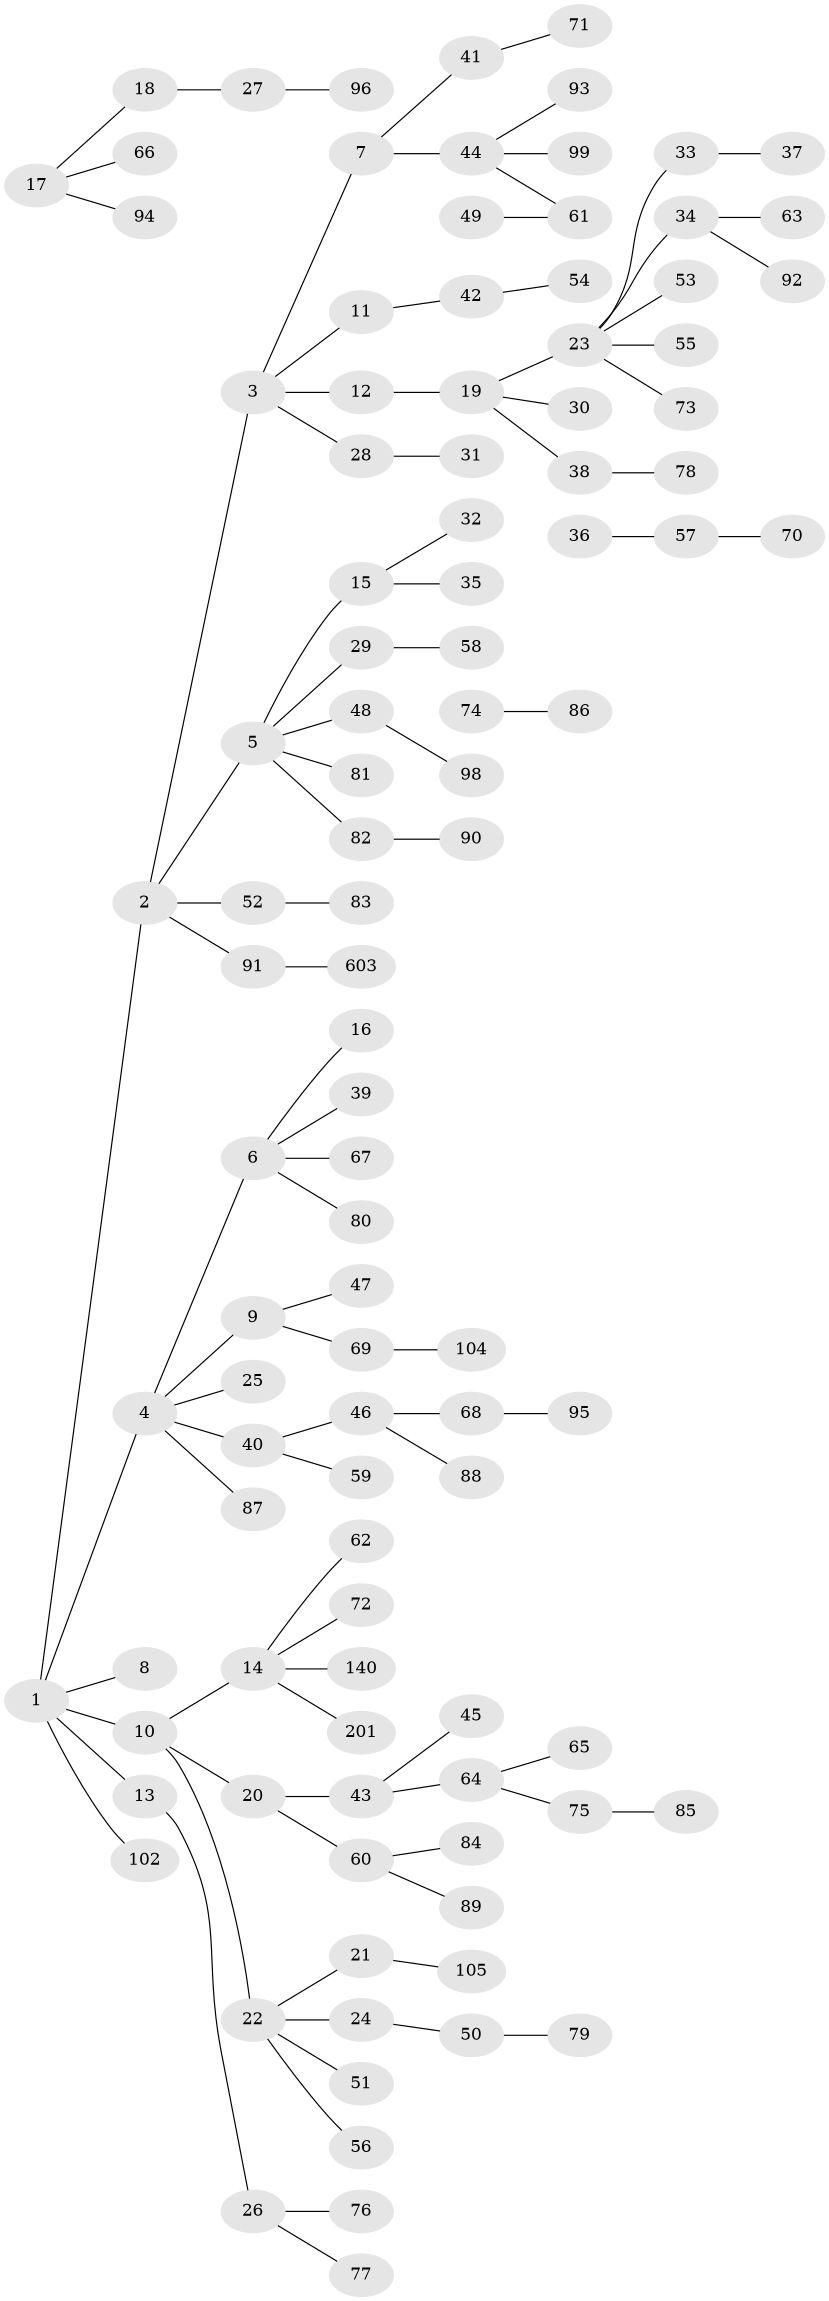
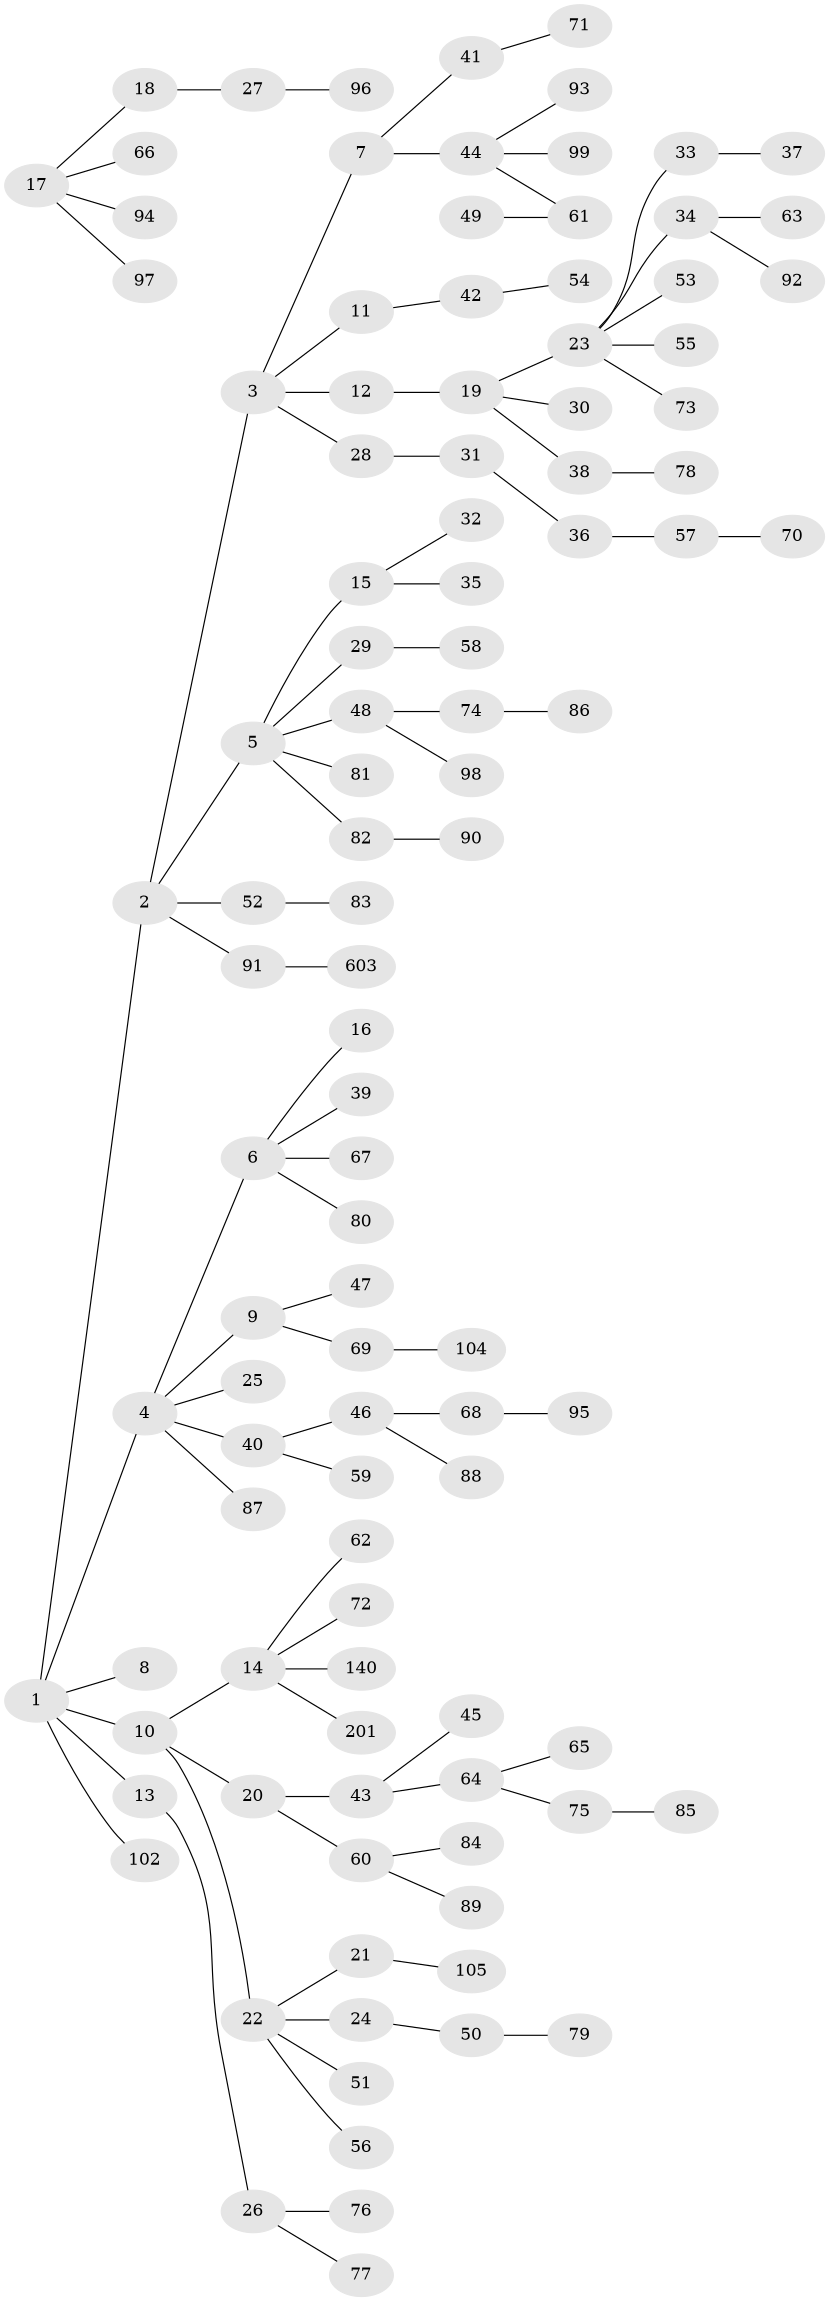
node "97": added
edge "31" -- "36": added
edge "48" -- "74": added
